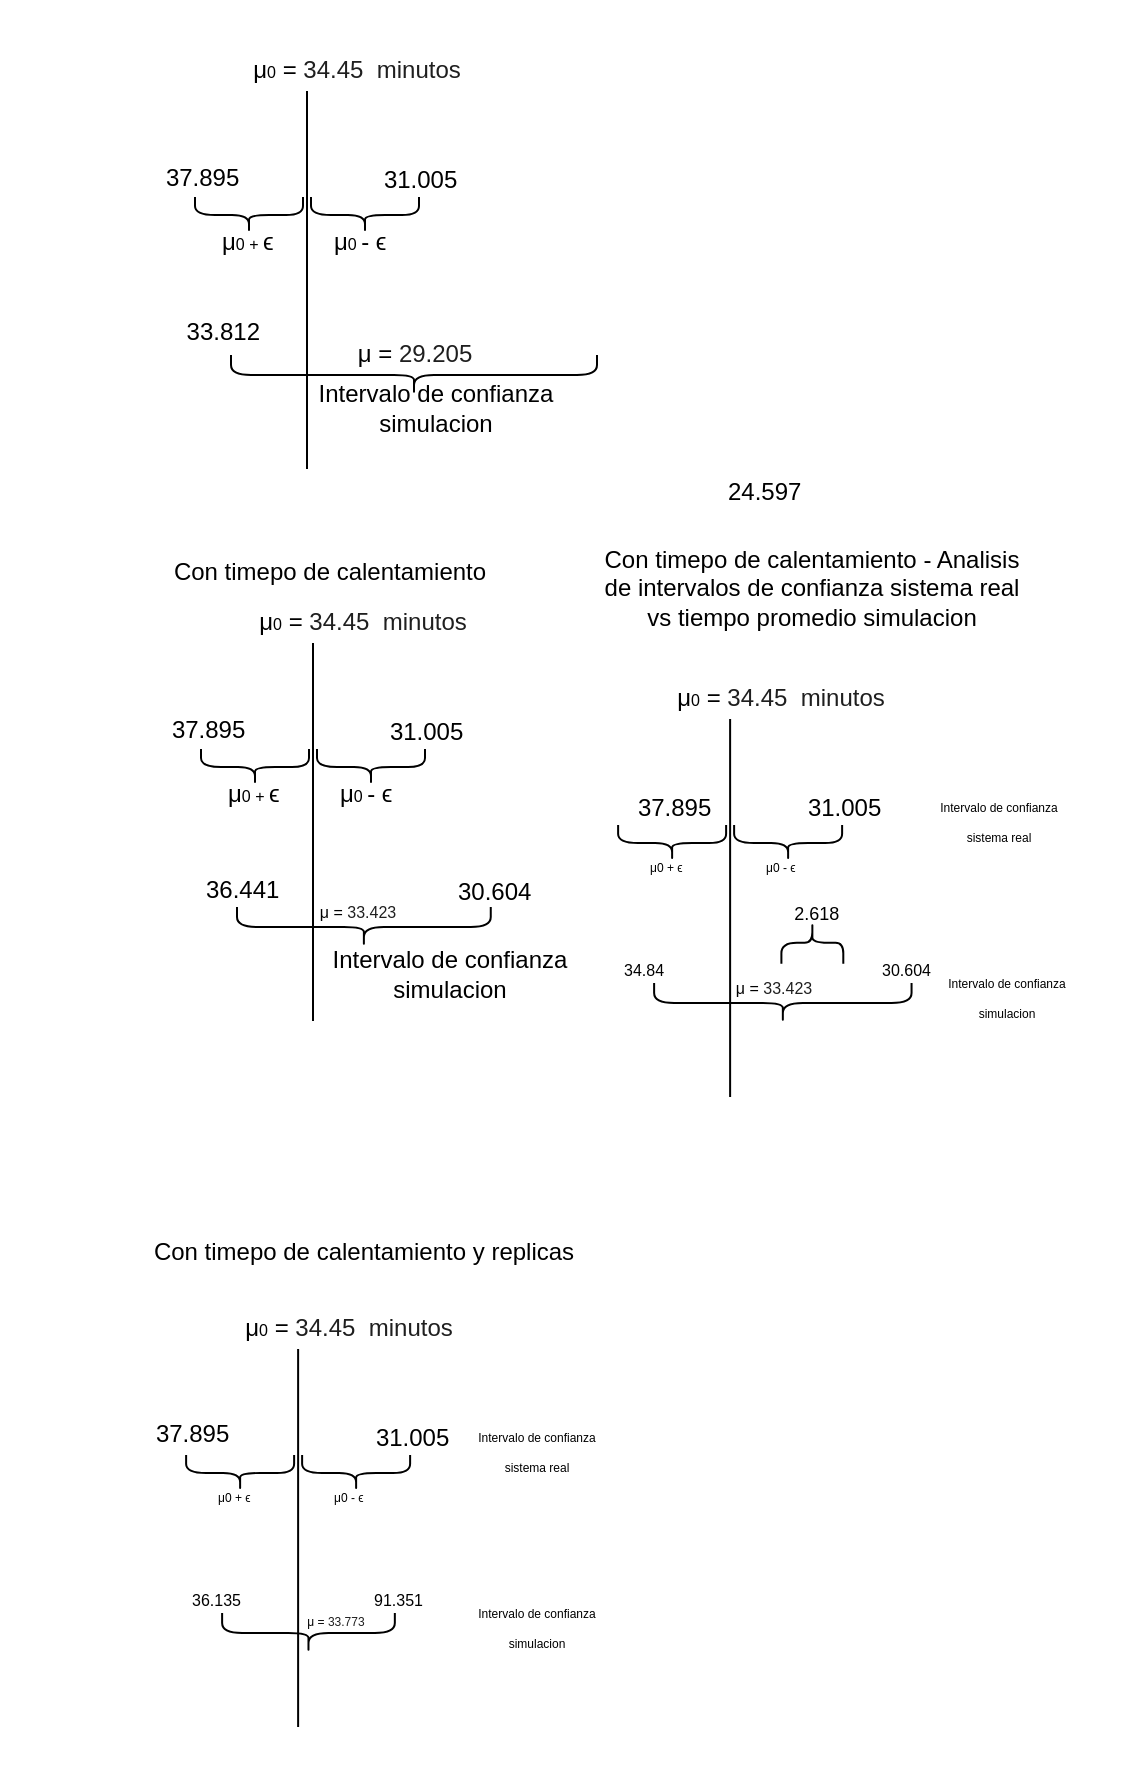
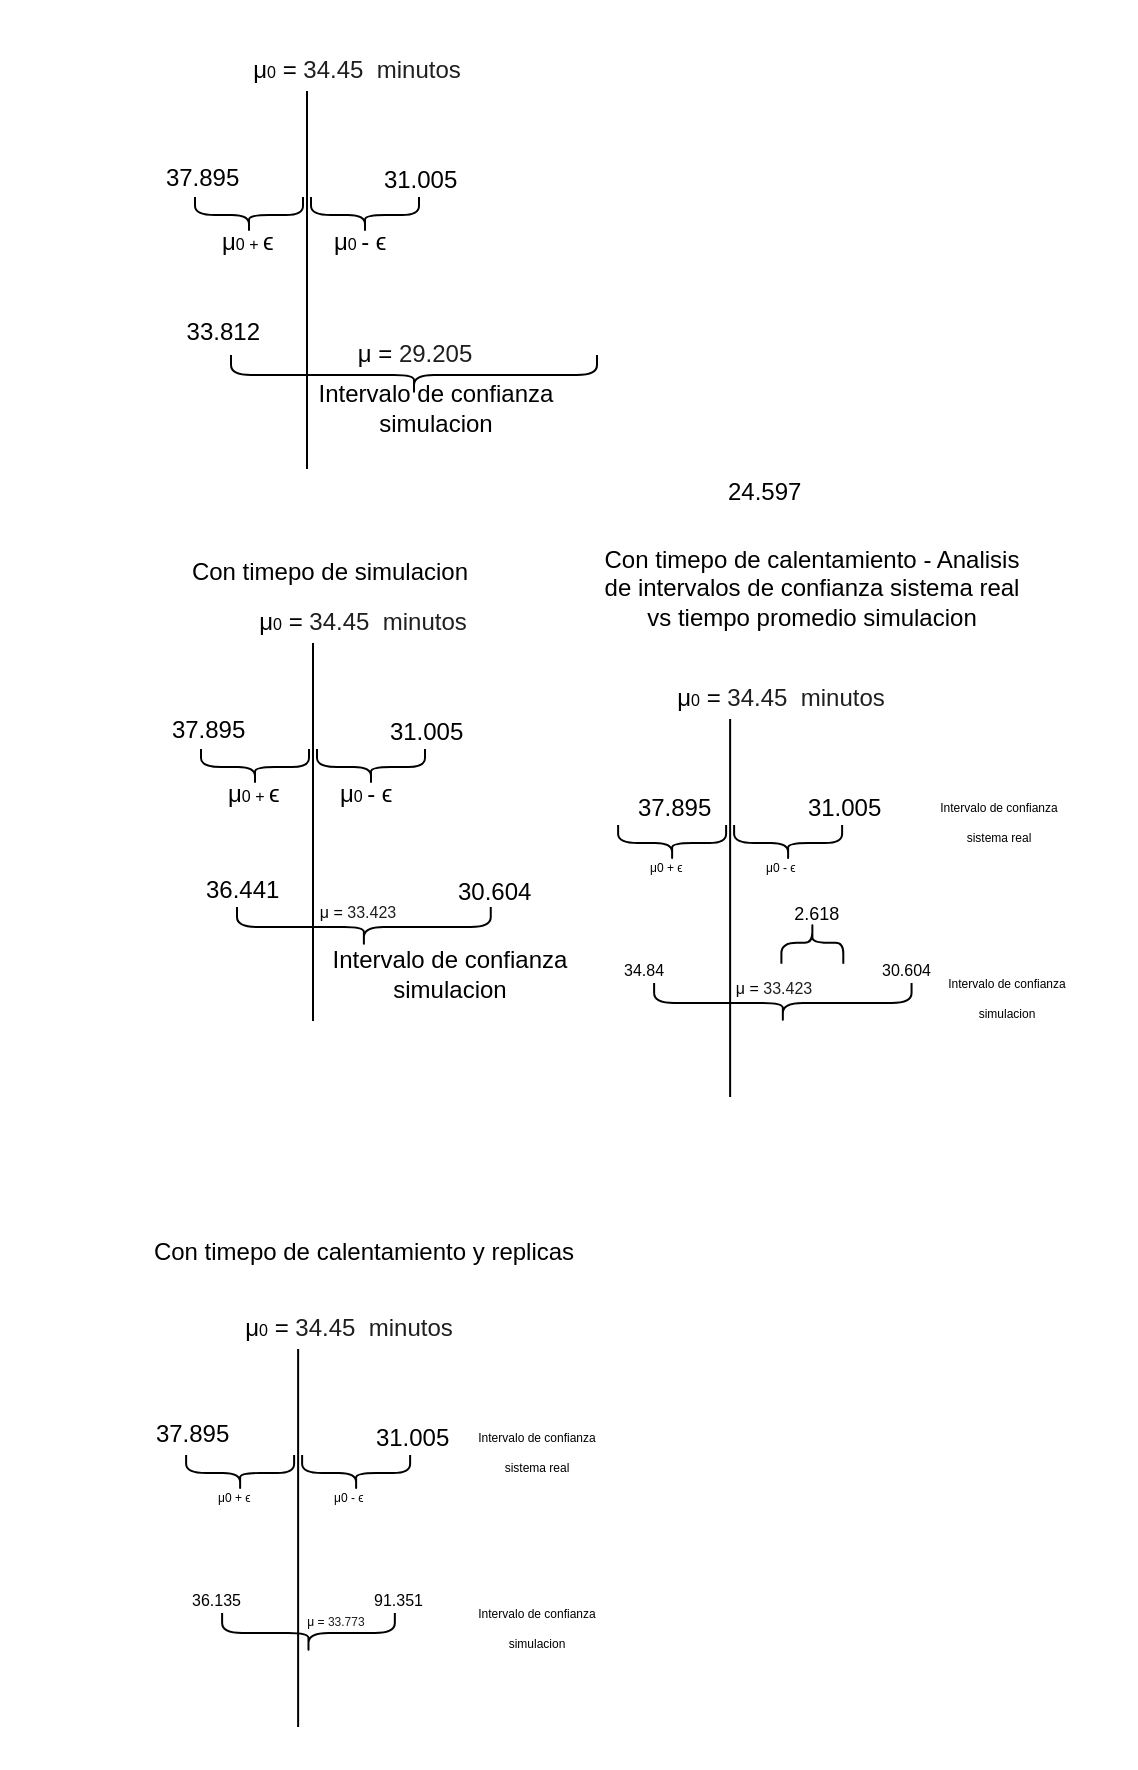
node "Con timepo de calentamiento": label "Con timepo de calentamiento" -> "Con timepo de simulacion"
